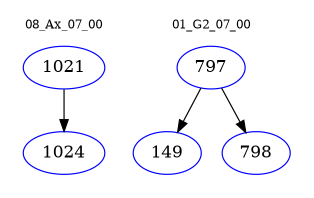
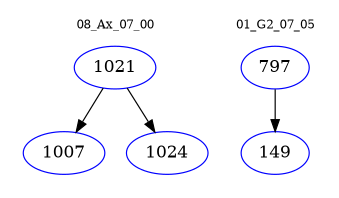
cluster "01_G2_07_00": label "01_G2_07_00" -> "01_G2_07_05"
node "1007": added
node "798": removed
